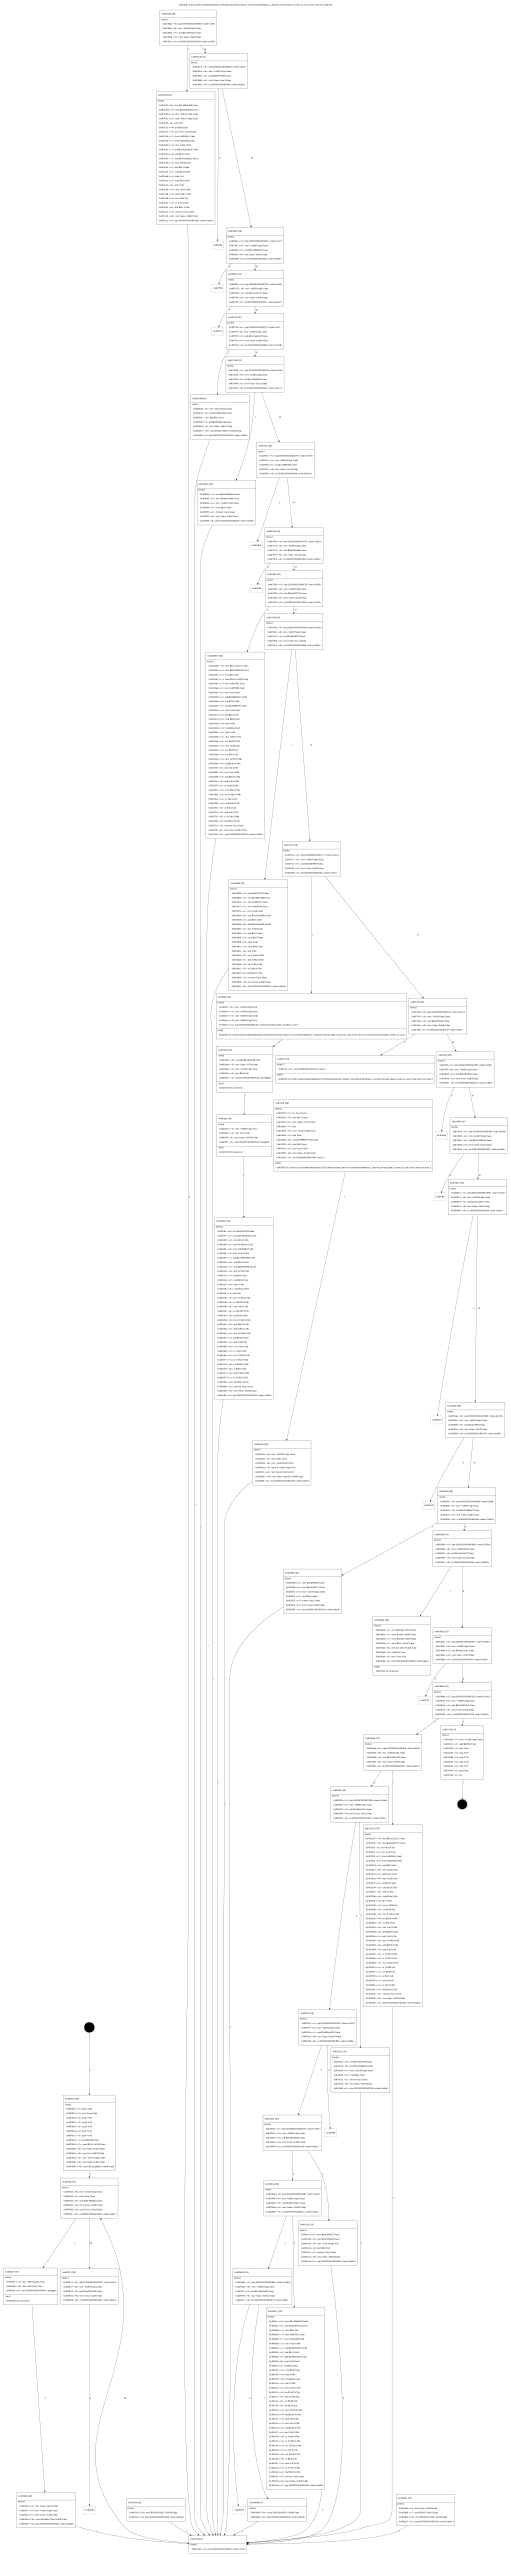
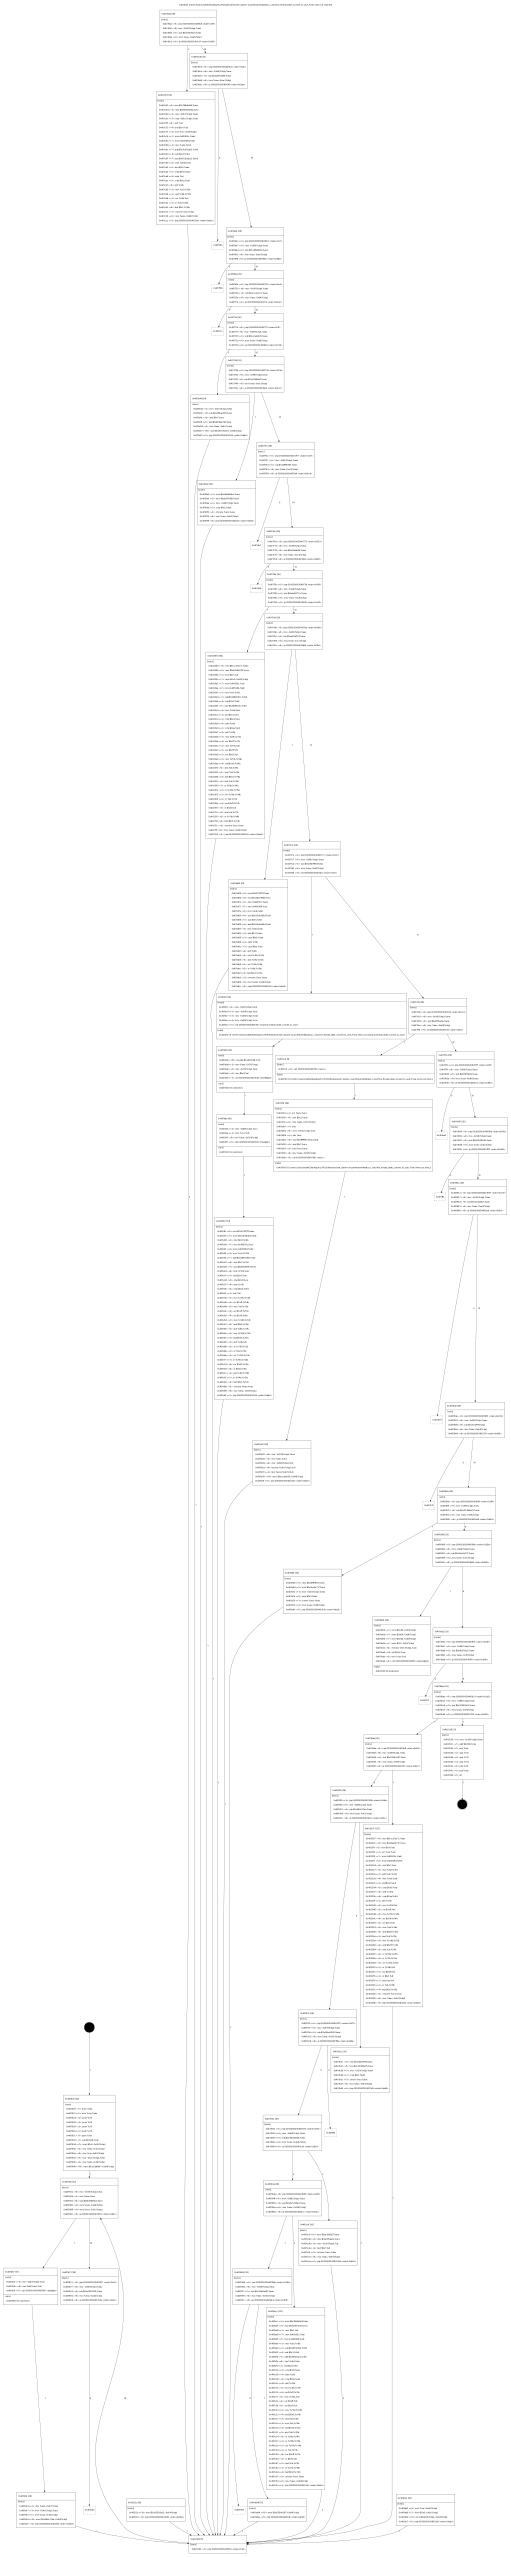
edge "0x401cef [5]" -> "0x401cf4 [44]": added, label "1"
